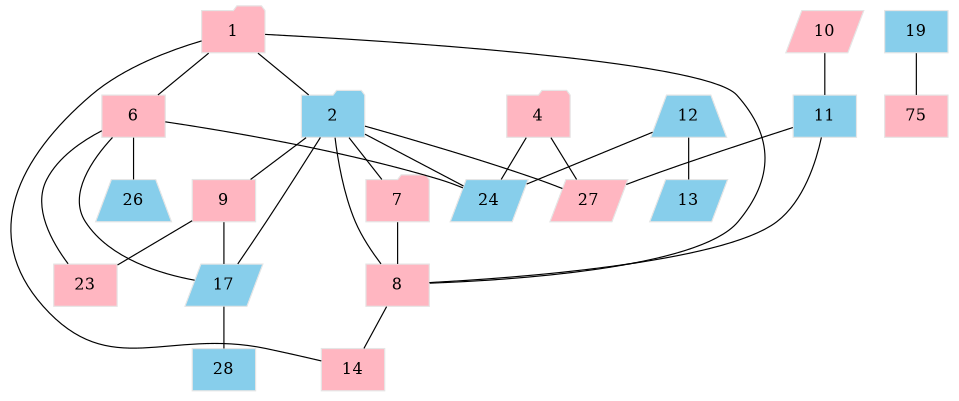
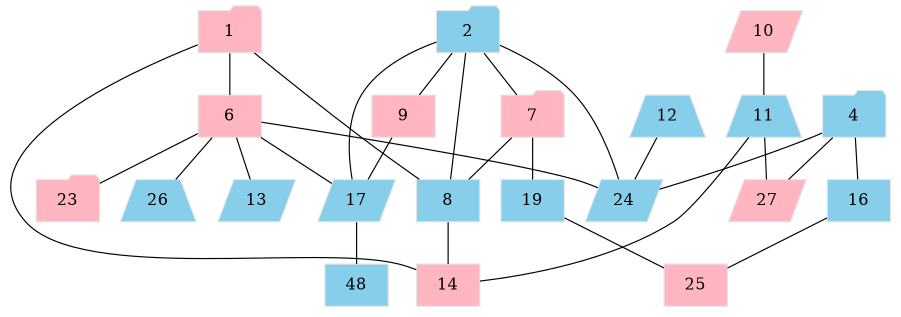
edge "1" -- "2": removed
node "4": fillcolor lightpink -> skyblue
node "11": shape box -> trapezium
node "75": label "75" -> "25"
edge "12" -- "13": now "6" -- "13"
edge "2" -- "27": removed
edge "7" -- "19": added
node "16": added
edge "9" -- "23": removed
edge "11" -- "8": now "11" -- "14"
node "23": shape box -> folder
node "8": fillcolor lightpink -> skyblue
node "28": label "28" -> "48"
